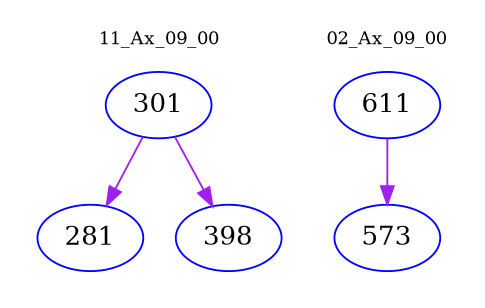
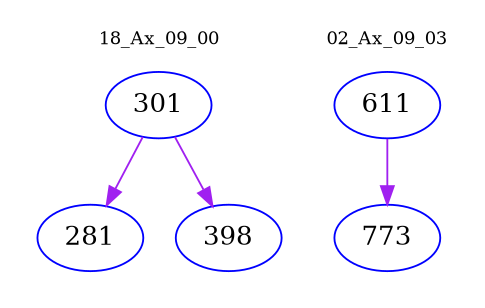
cluster "11_Ax_09_00": label "11_Ax_09_00" -> "18_Ax_09_00"
cluster "02_Ax_09_00": label "02_Ax_09_00" -> "02_Ax_09_03"
node "573": label "573" -> "773"
